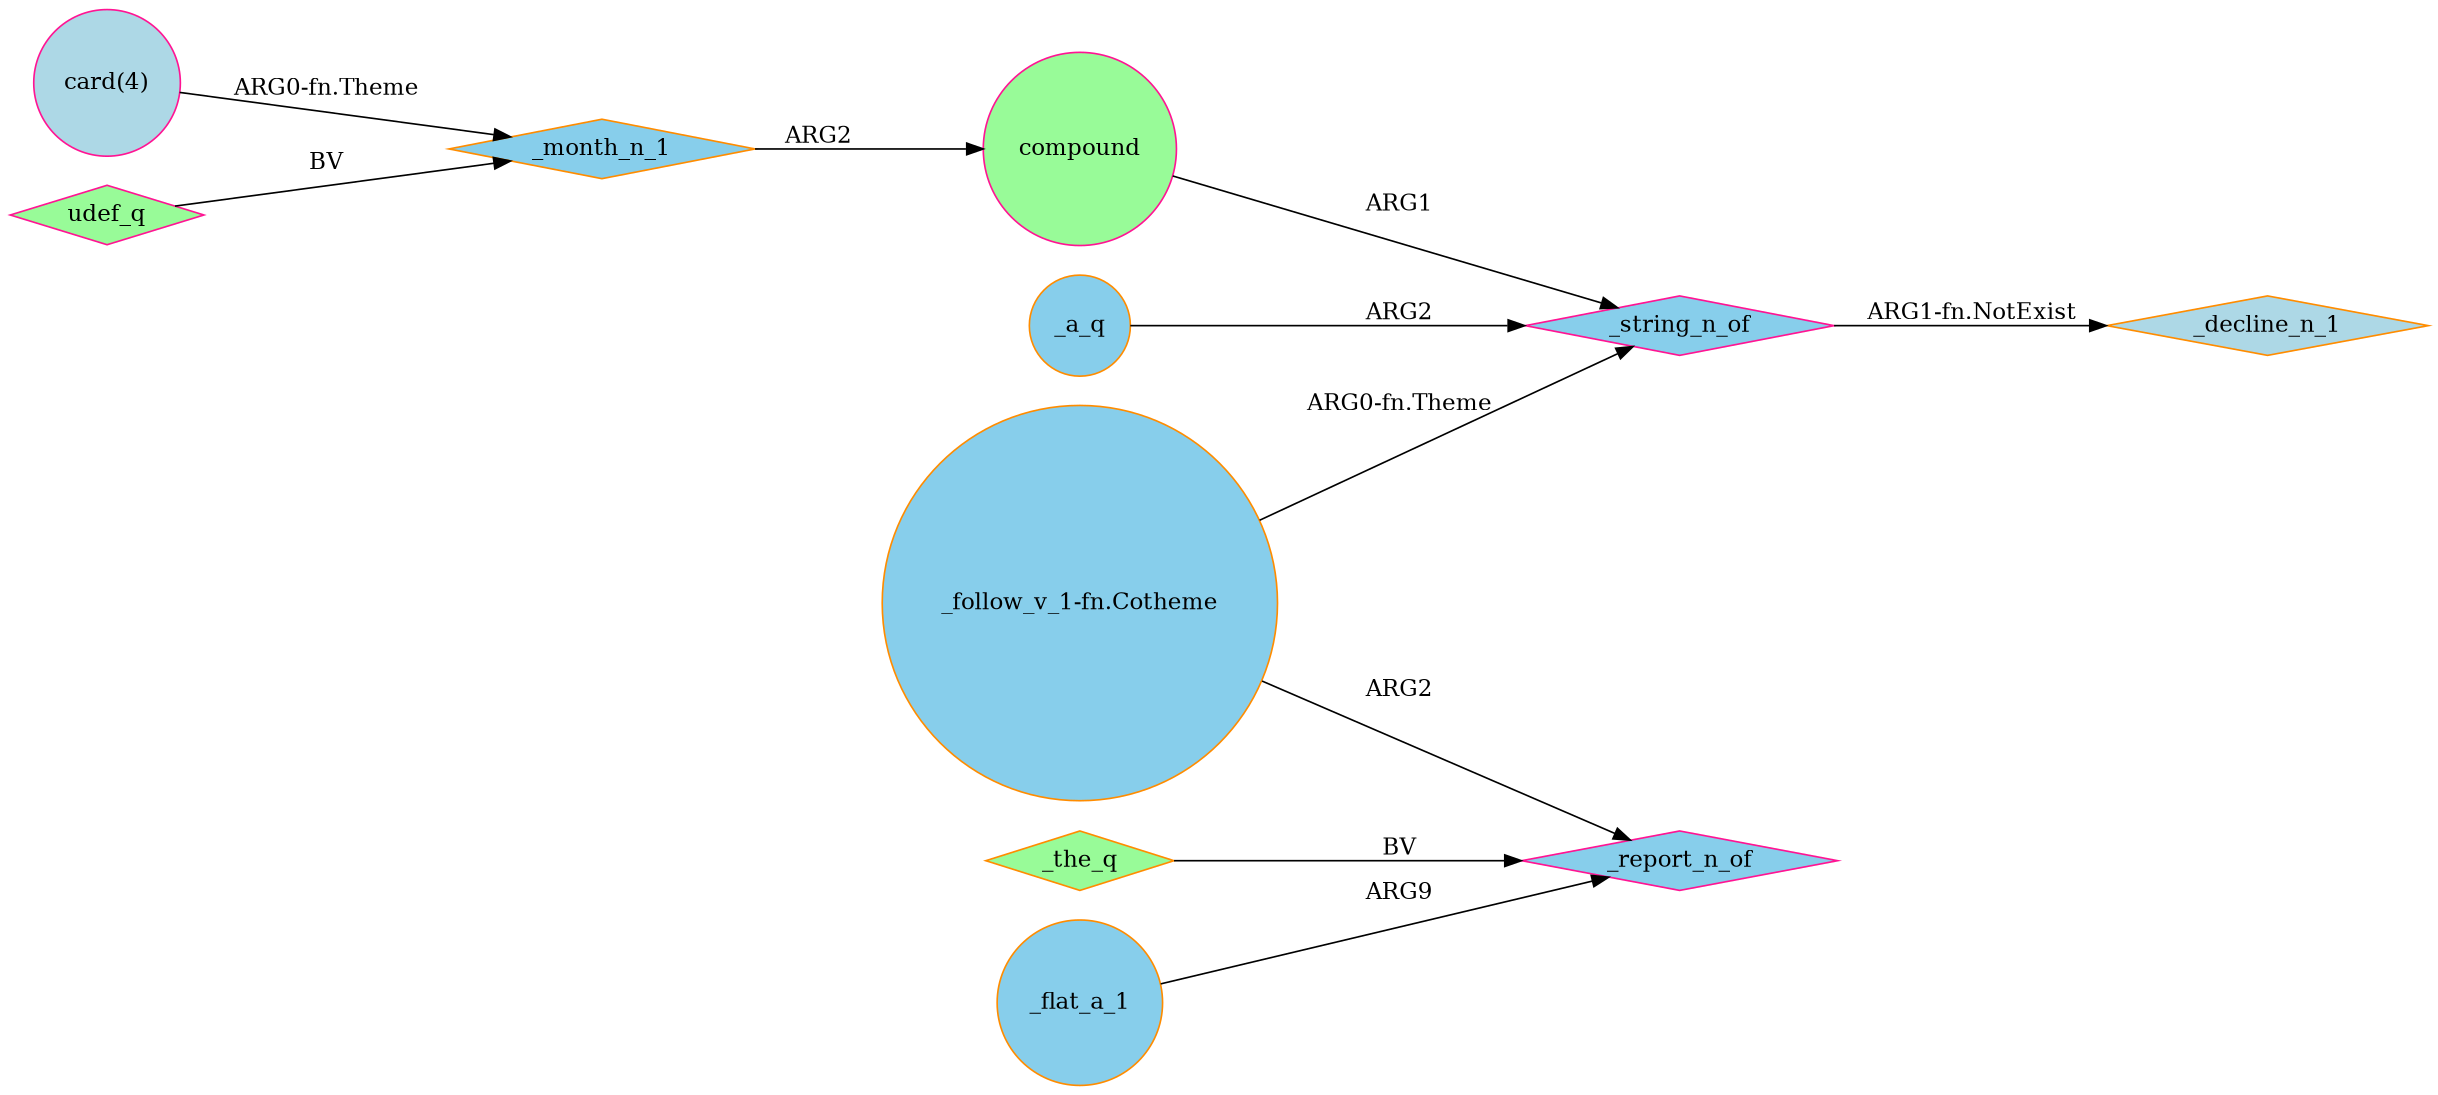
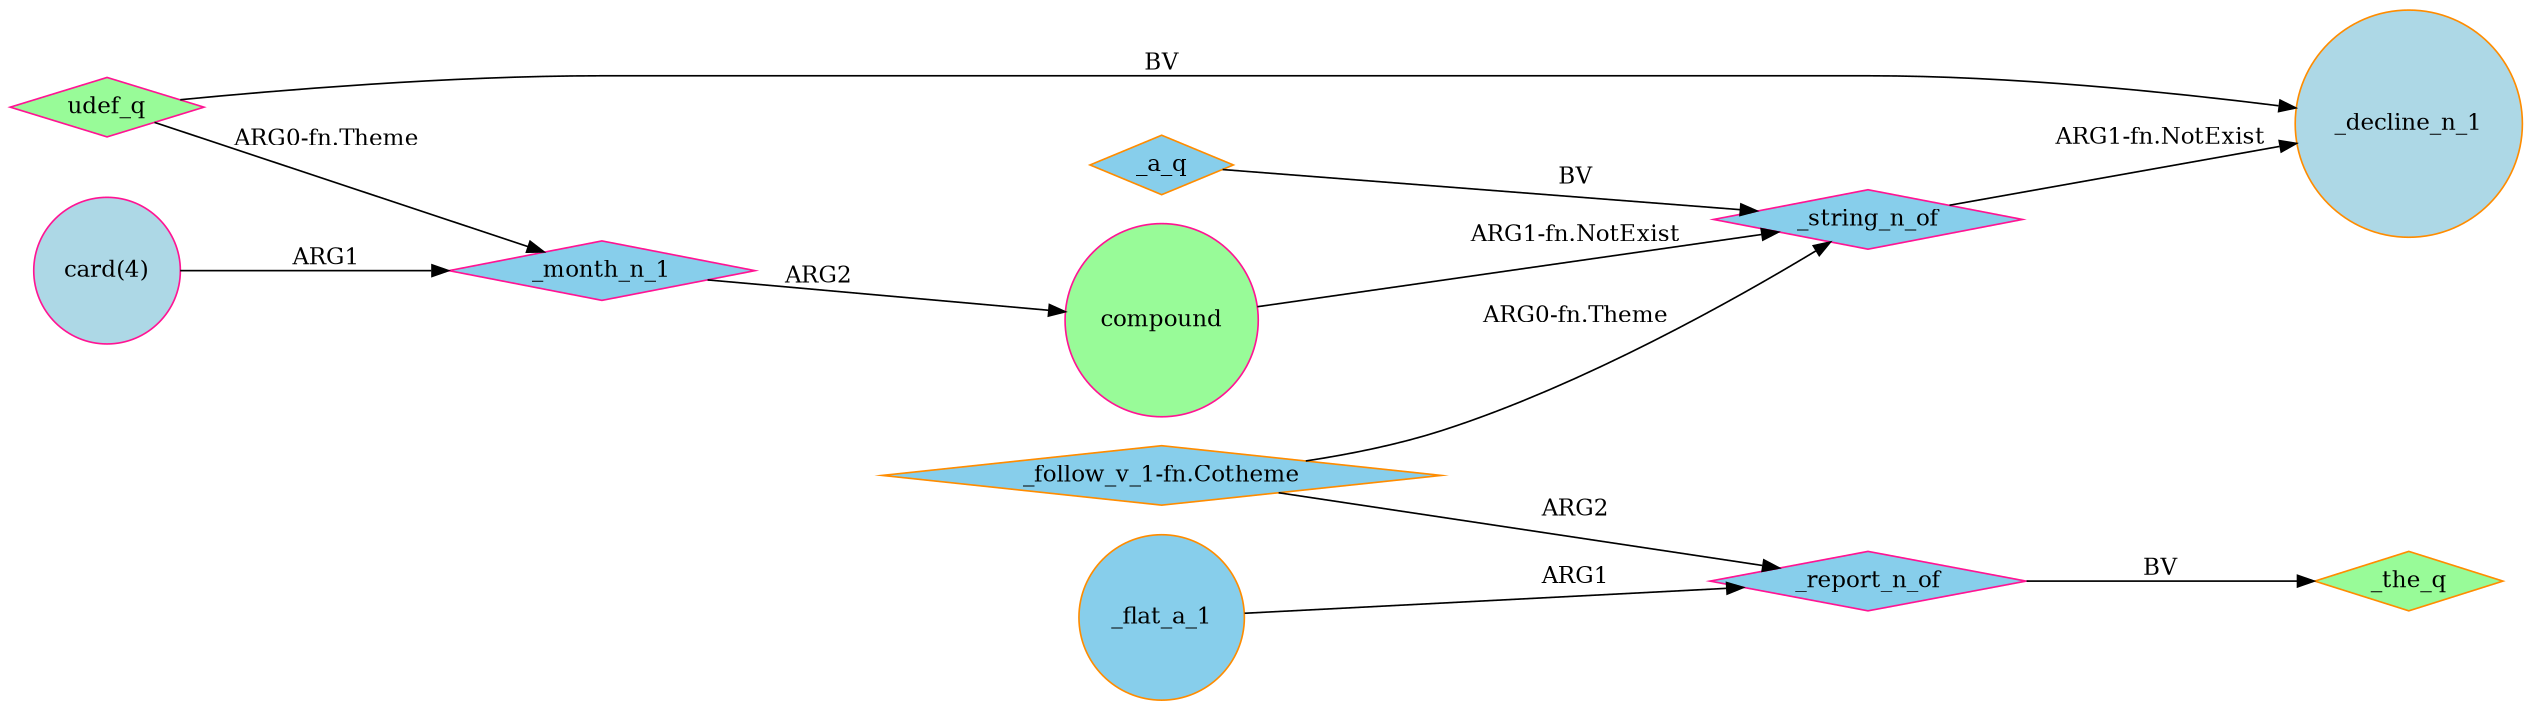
edge "udef_q" -> "_decline_n_1": added, label "BV"
edge "card(4)" -> "_month_n_1": label "ARG0-fn.Theme" -> "ARG1"
node "_month_n_1": color darkorange -> deeppink
edge "udef_q" -> "_month_n_1": label "BV" -> "ARG0-fn.Theme"
edge "compound" -> "_string_n_of": label "ARG1" -> "ARG1-fn.NotExist"
edge "_a_q" -> "_string_n_of": label "ARG2" -> "BV"
node "_a_q": shape circle -> diamond
node "_decline_n_1": shape diamond -> circle
node "_follow_v_1-fn.Cotheme": shape circle -> diamond
edge "_the_q" -> "_report_n_of": reversed
edge "_flat_a_1" -> "_report_n_of": label "ARG9" -> "ARG1"
